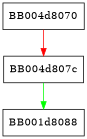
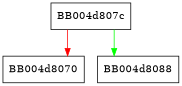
edge "BB004d8070" -> "BB004d807c": reversed
node "BB001d8088": label "BB001d8088" -> "BB004d8088"
